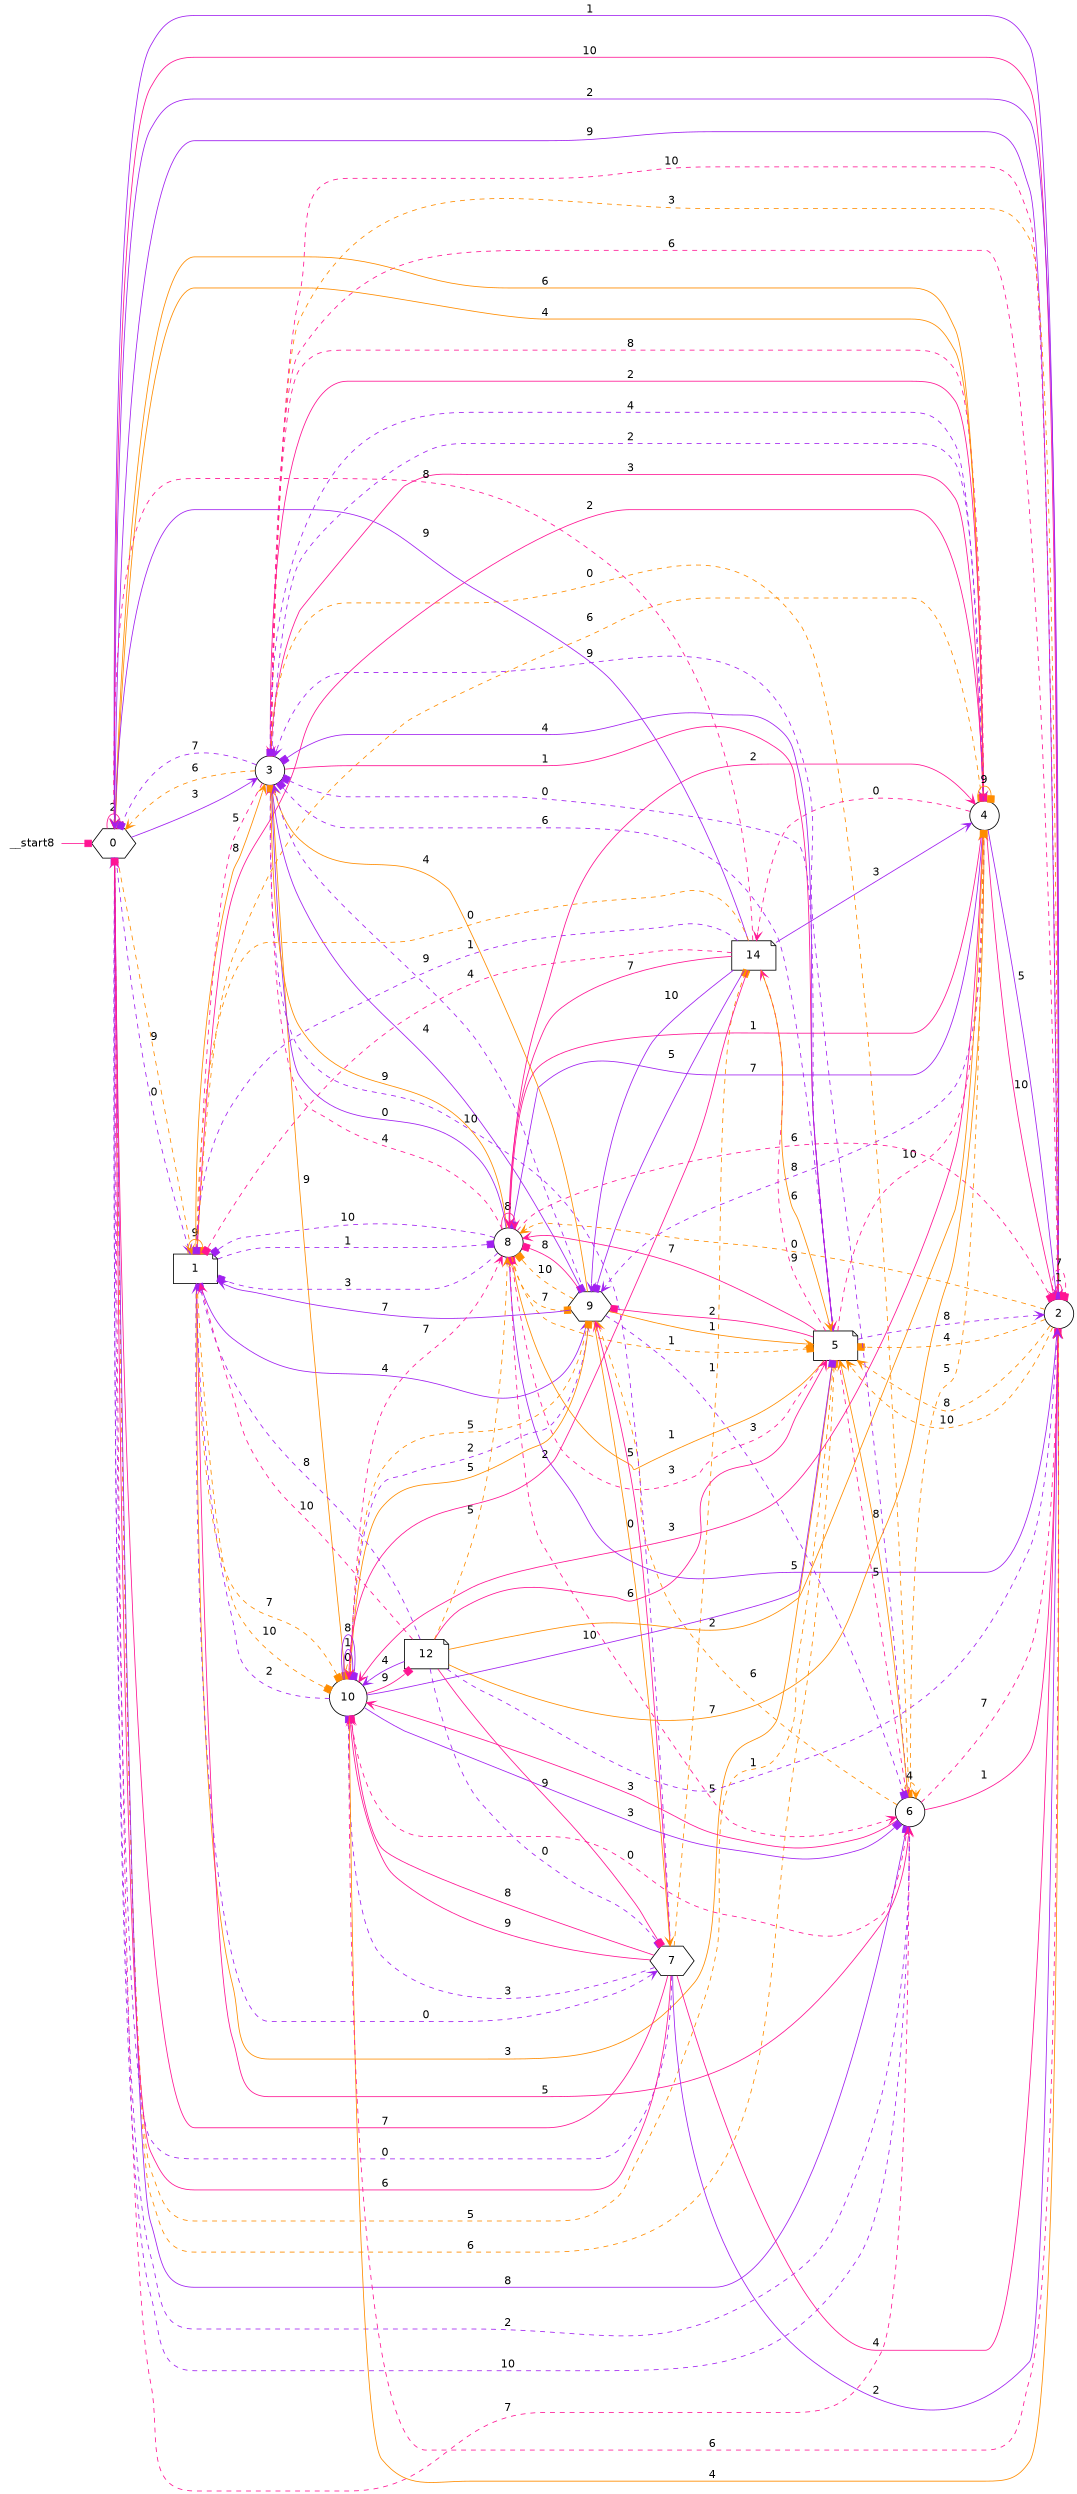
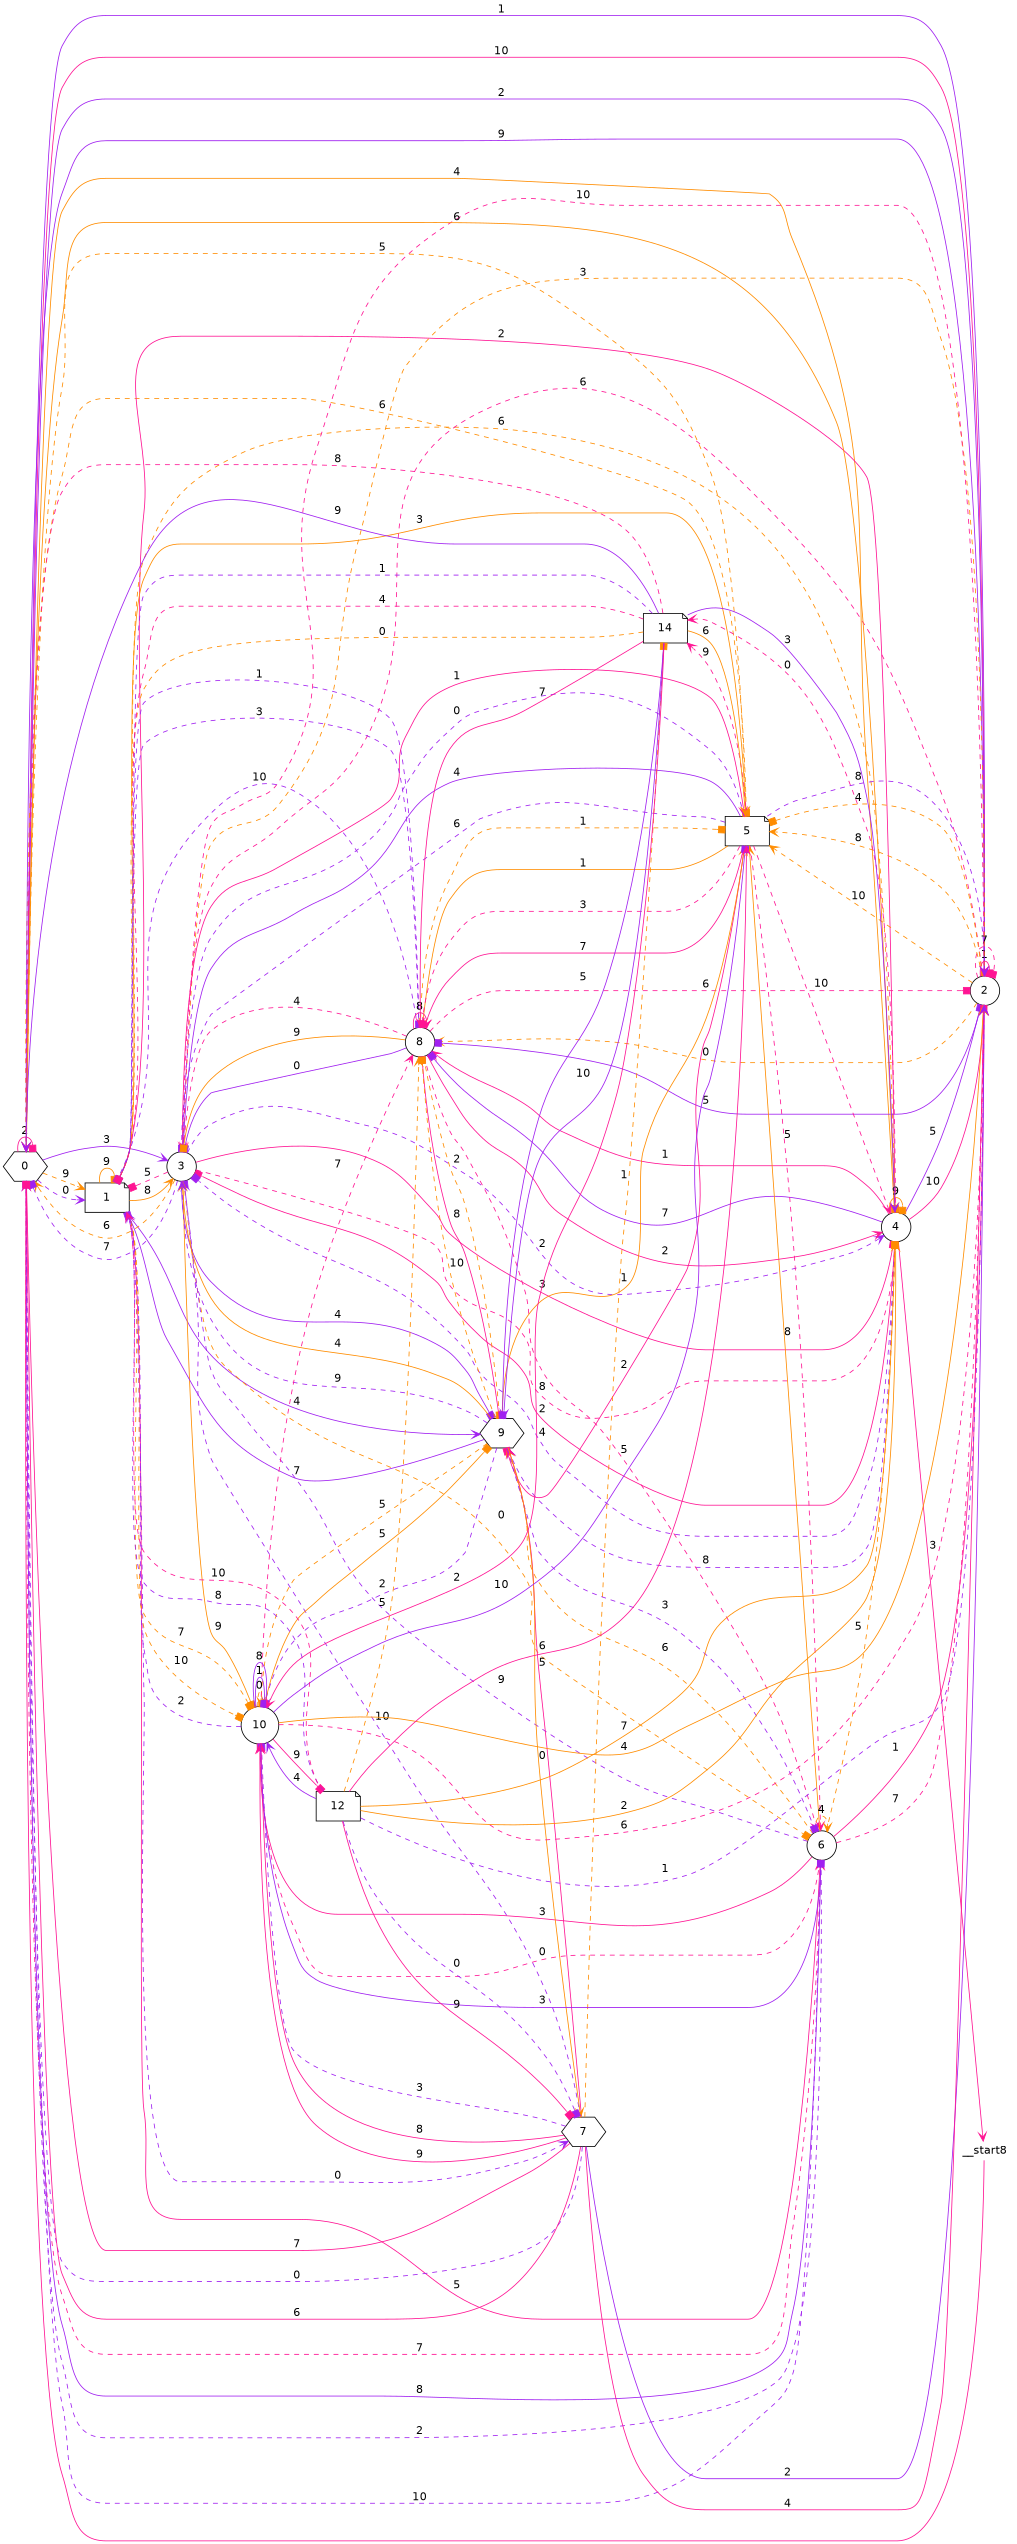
edge "8" -> "9": label "7" -> "2"
edge "4" -> "10": now "4" -> "__start8"
